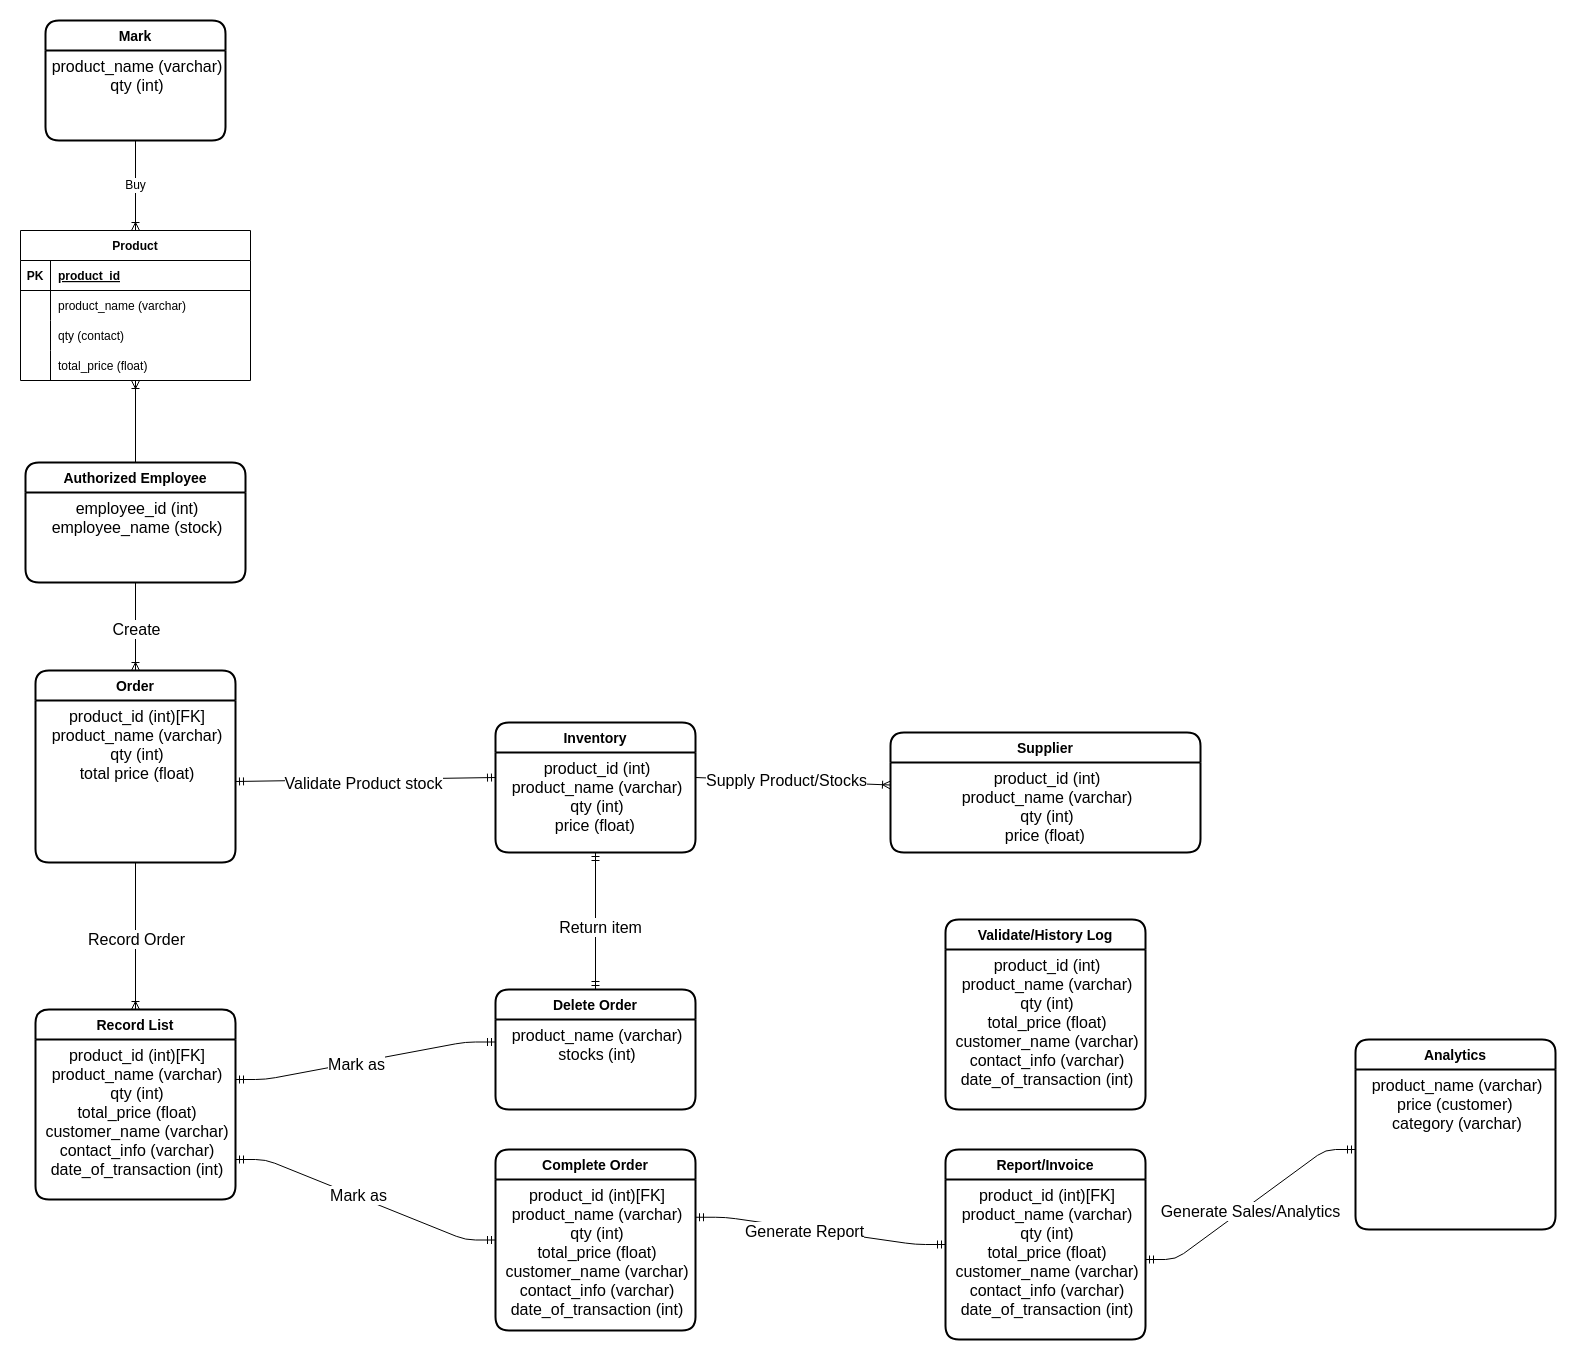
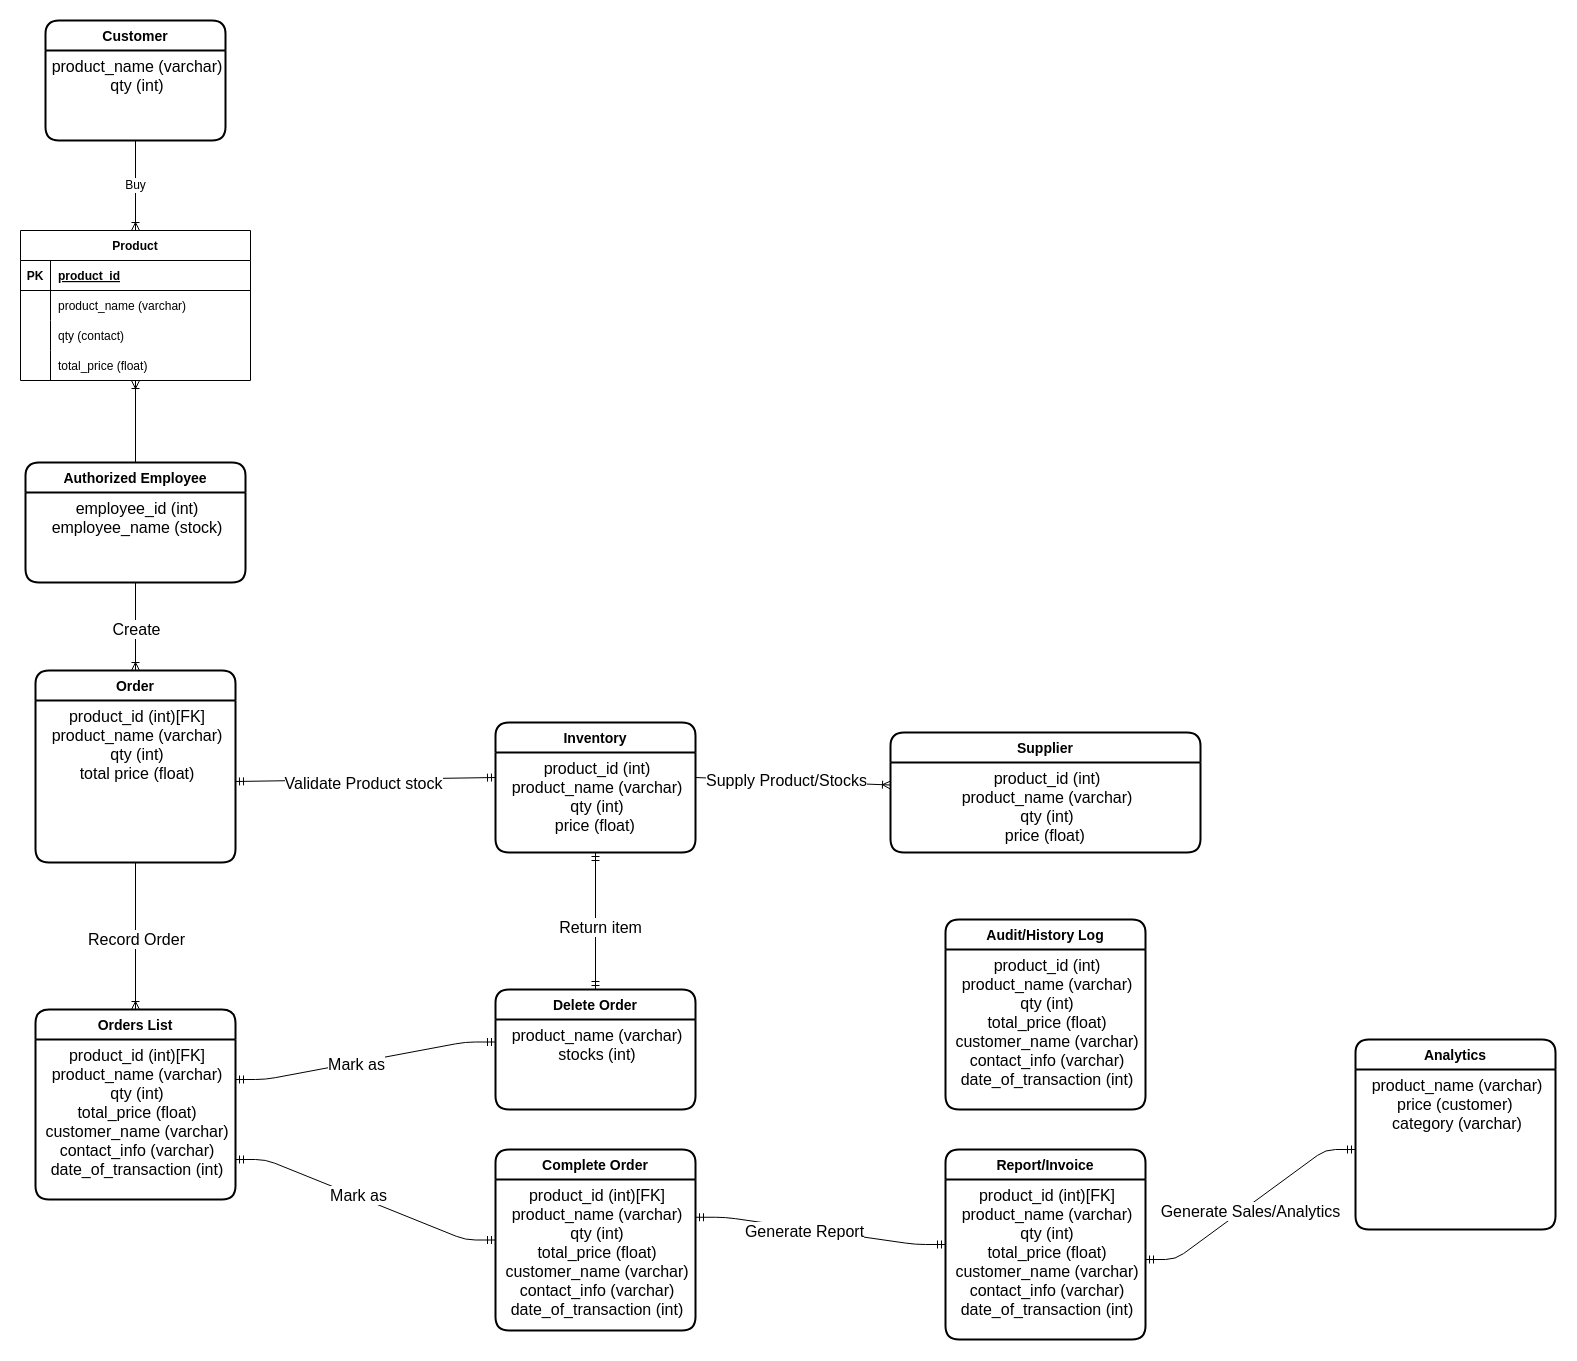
node "Mark": label "Mark" -> "Customer"
node "Validate/History Log": label "Validate/History Log" -> "Audit/History Log"
node "Record List": label "Record List" -> "Orders List"
